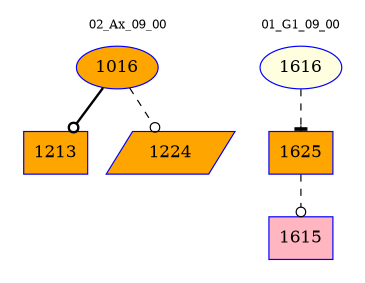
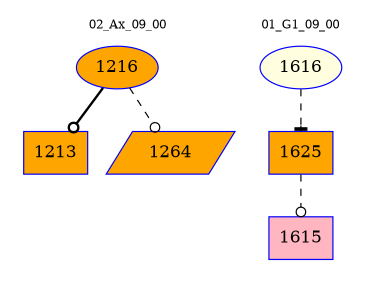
node "1016": label "1016" -> "1216"
node "1224": label "1224" -> "1264"
